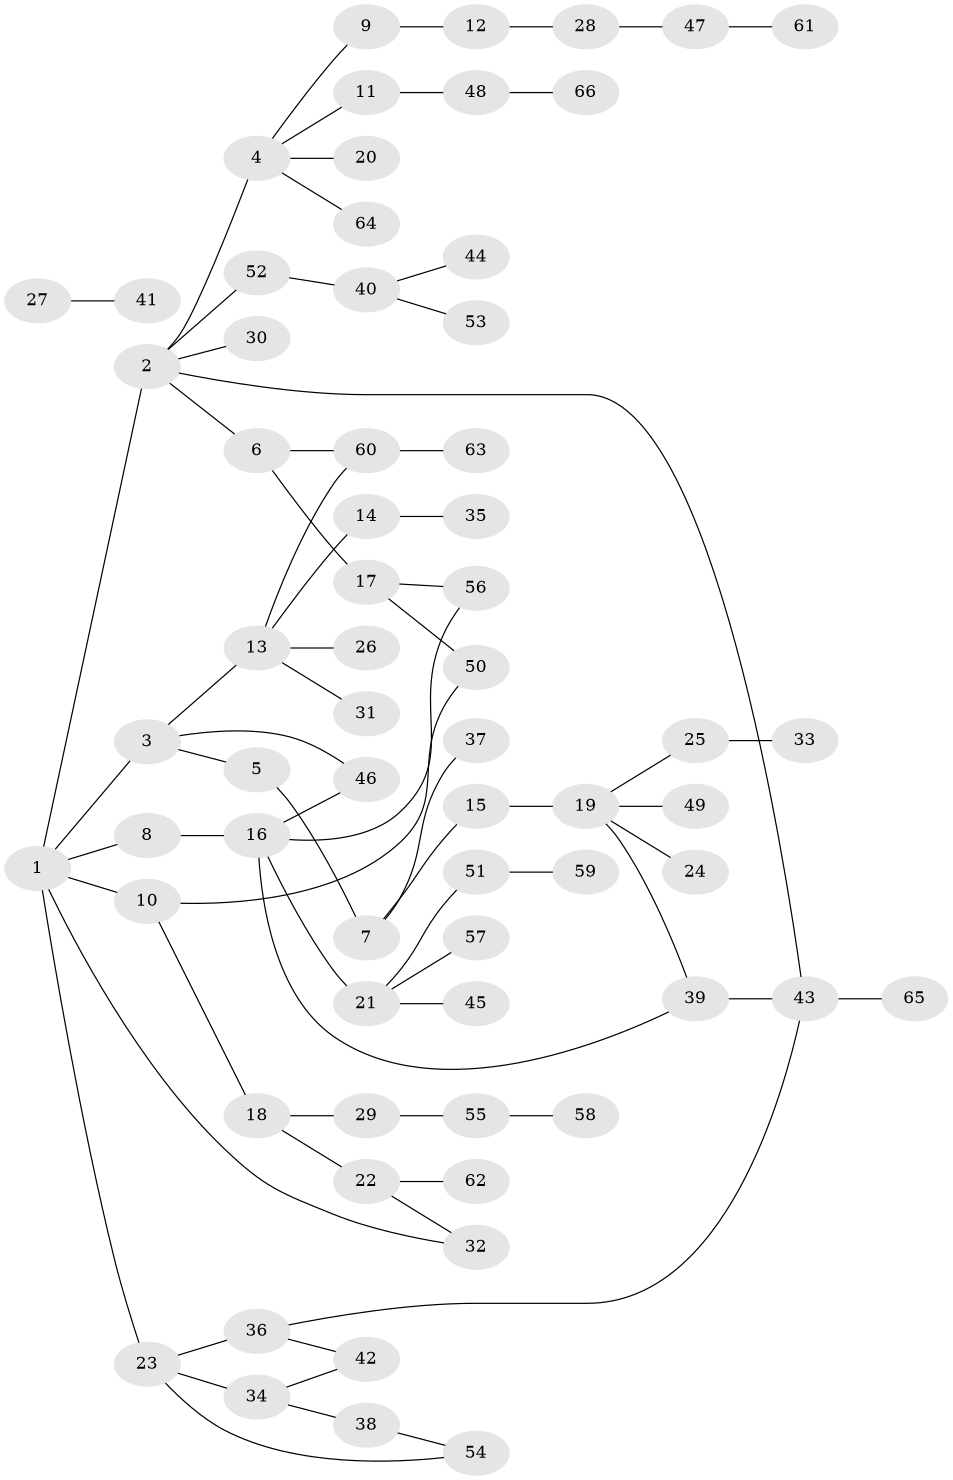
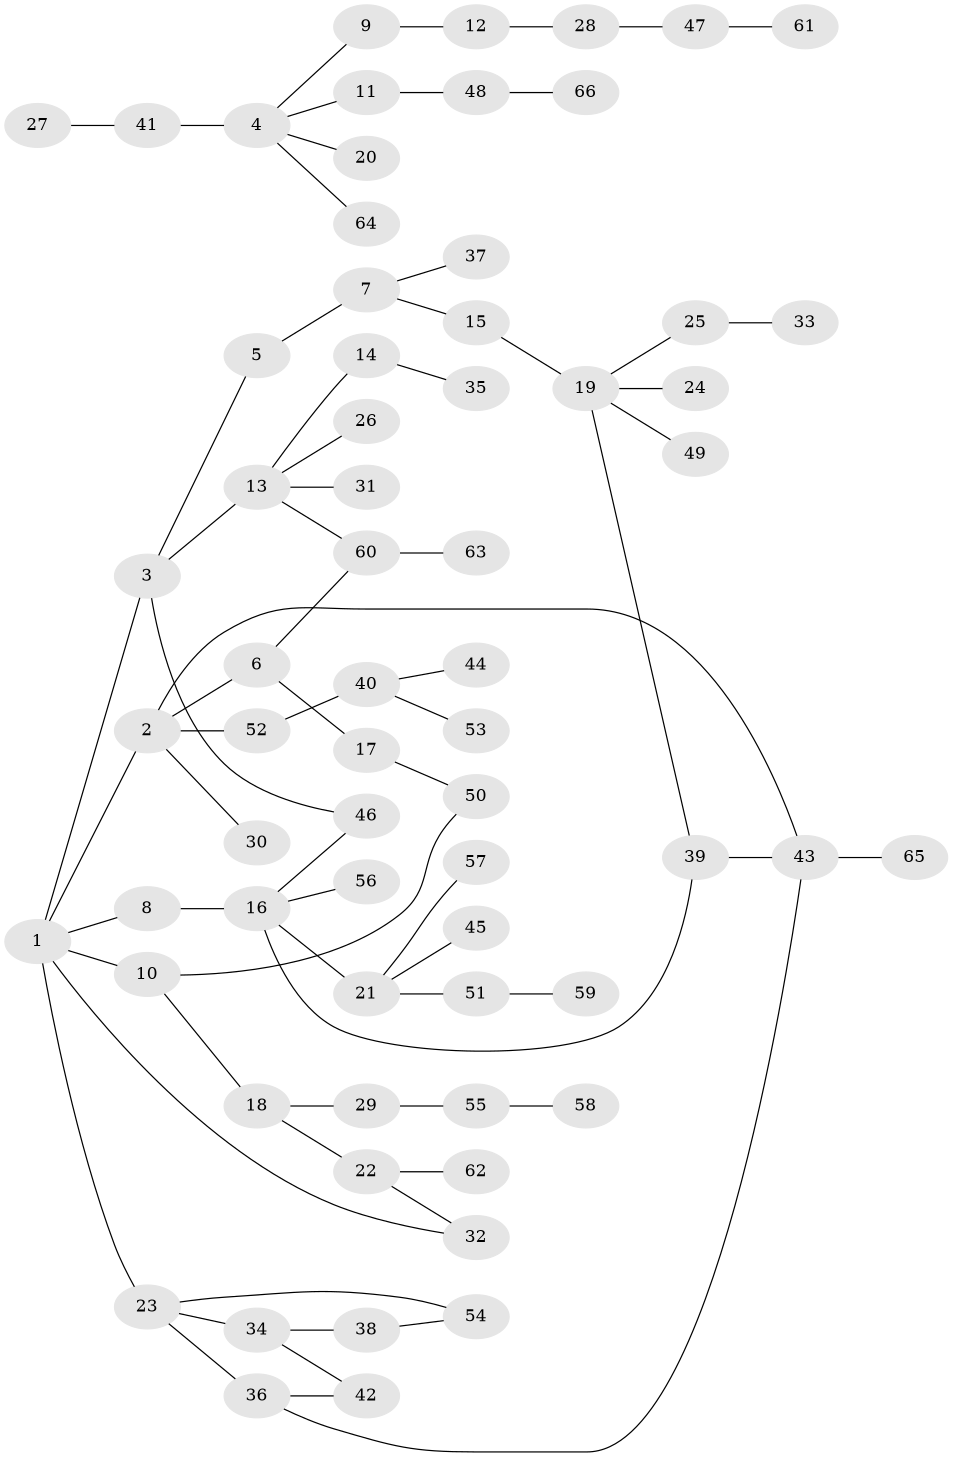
edge "4" -- "2": now "4" -- "41"
edge "17" -- "56": removed
